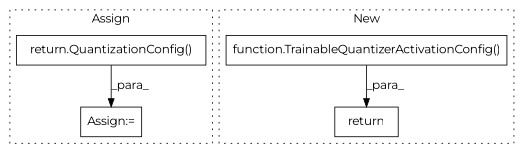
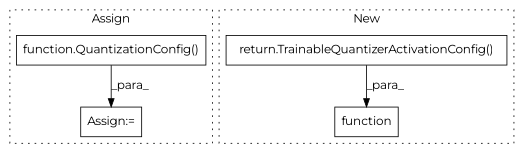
node "return.QuantizationConfig()": label "return.QuantizationConfig()" -> "function.QuantizationConfig()"
node "function.TrainableQuantizerActivationConfig()": label "function.TrainableQuantizerActivationConfig()" -> "return.TrainableQuantizerActivationConfig()"
node "return": label "return" -> "function"
